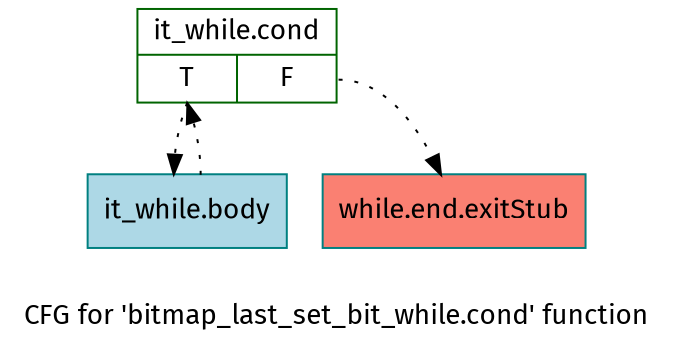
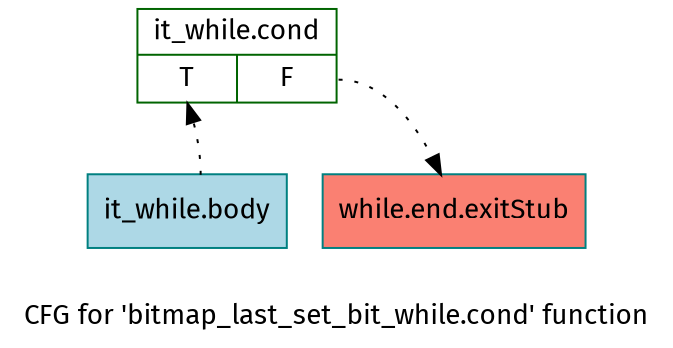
edge "it_while.cond" -> "it_while.body": removed
